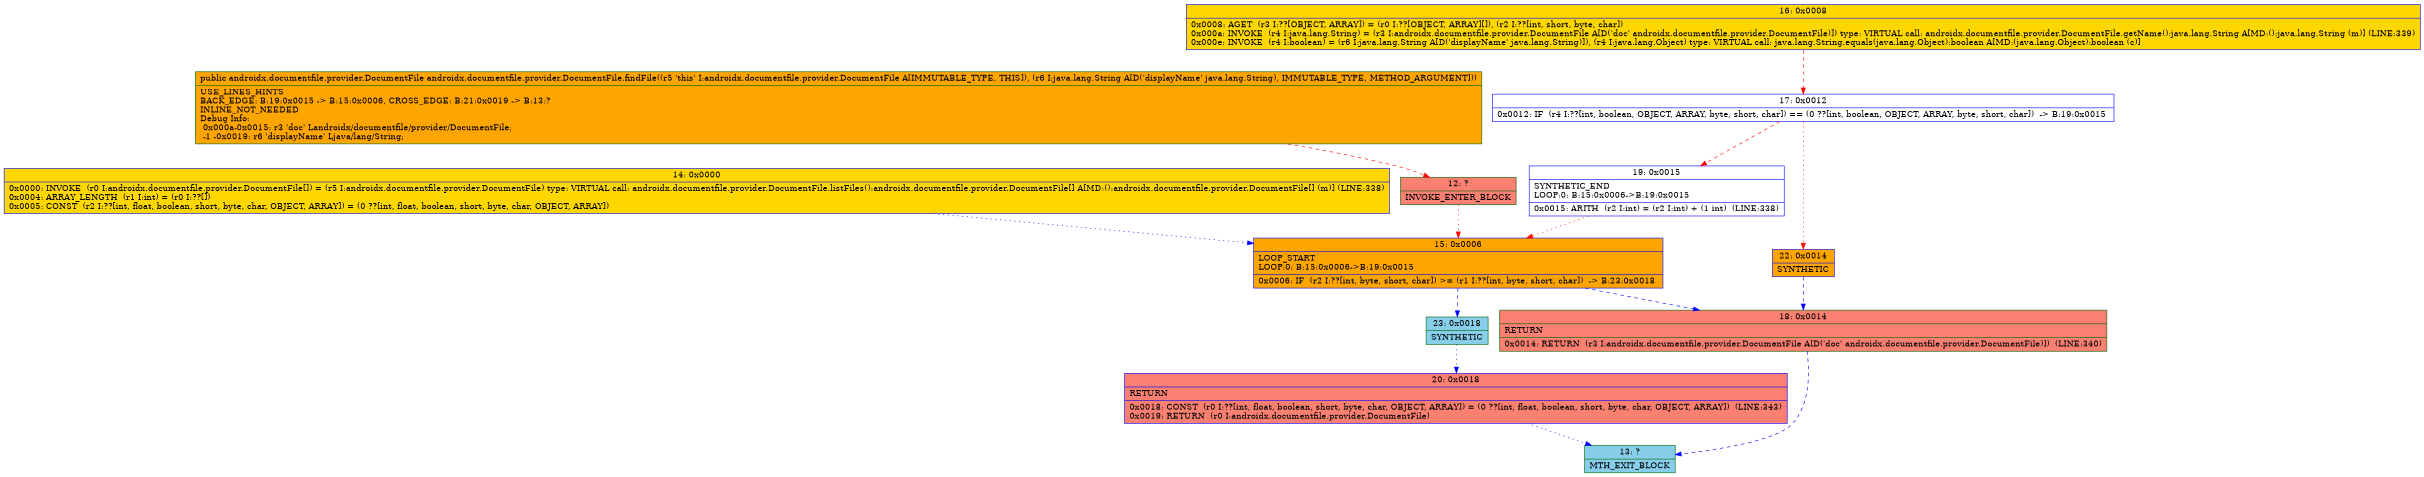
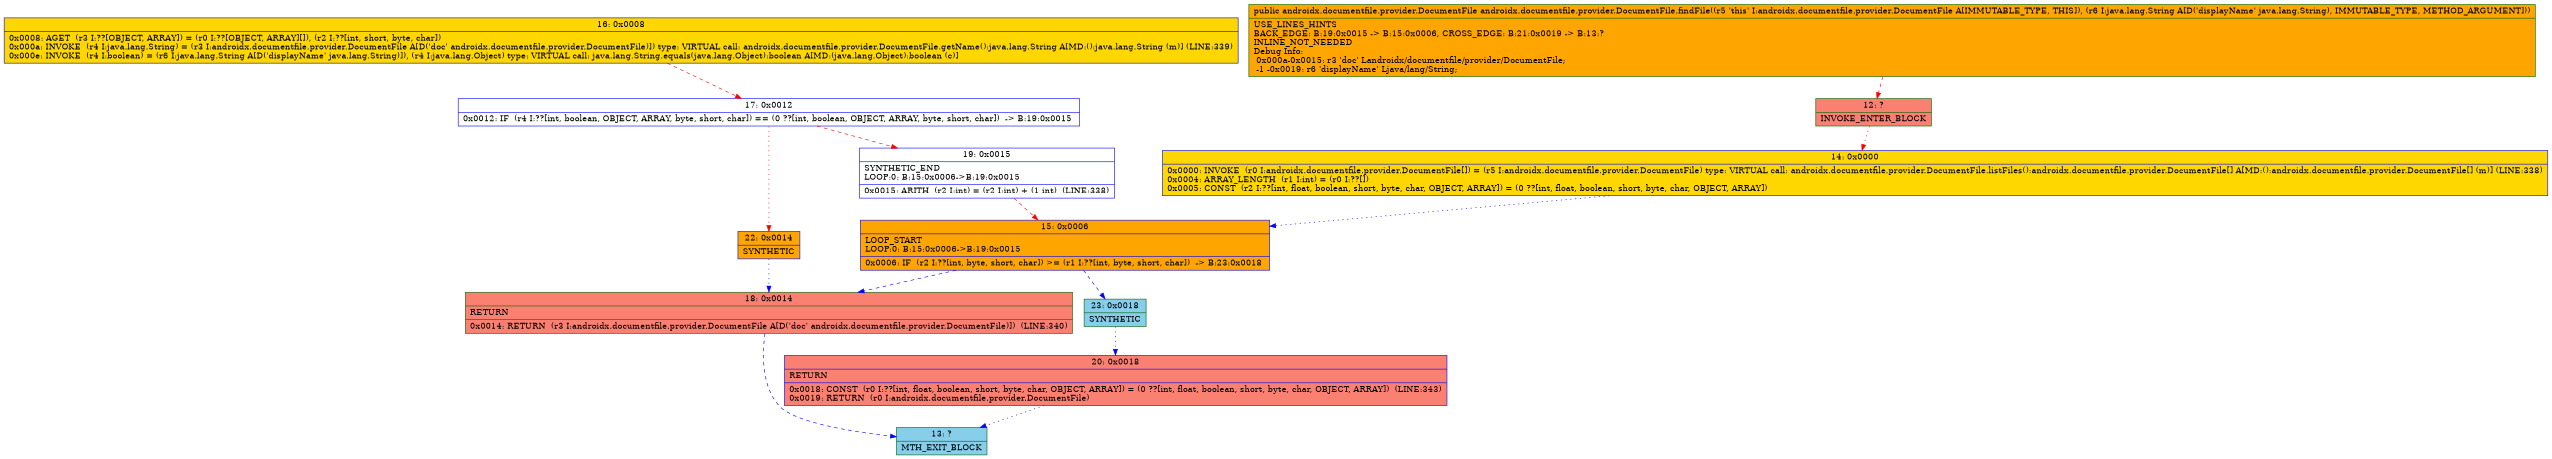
edge "12: ?" -> "15: 0x0006": now "12: ?" -> "14: 0x0000"
edge "19: 0x0015" -> "15: 0x0006": style dotted -> dashed
edge "22: 0x0014" -> "18: 0x0014": style dashed -> dotted
